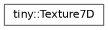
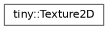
node "tiny::Texture7D": label "tiny::Texture7D" -> "tiny::Texture2D"
